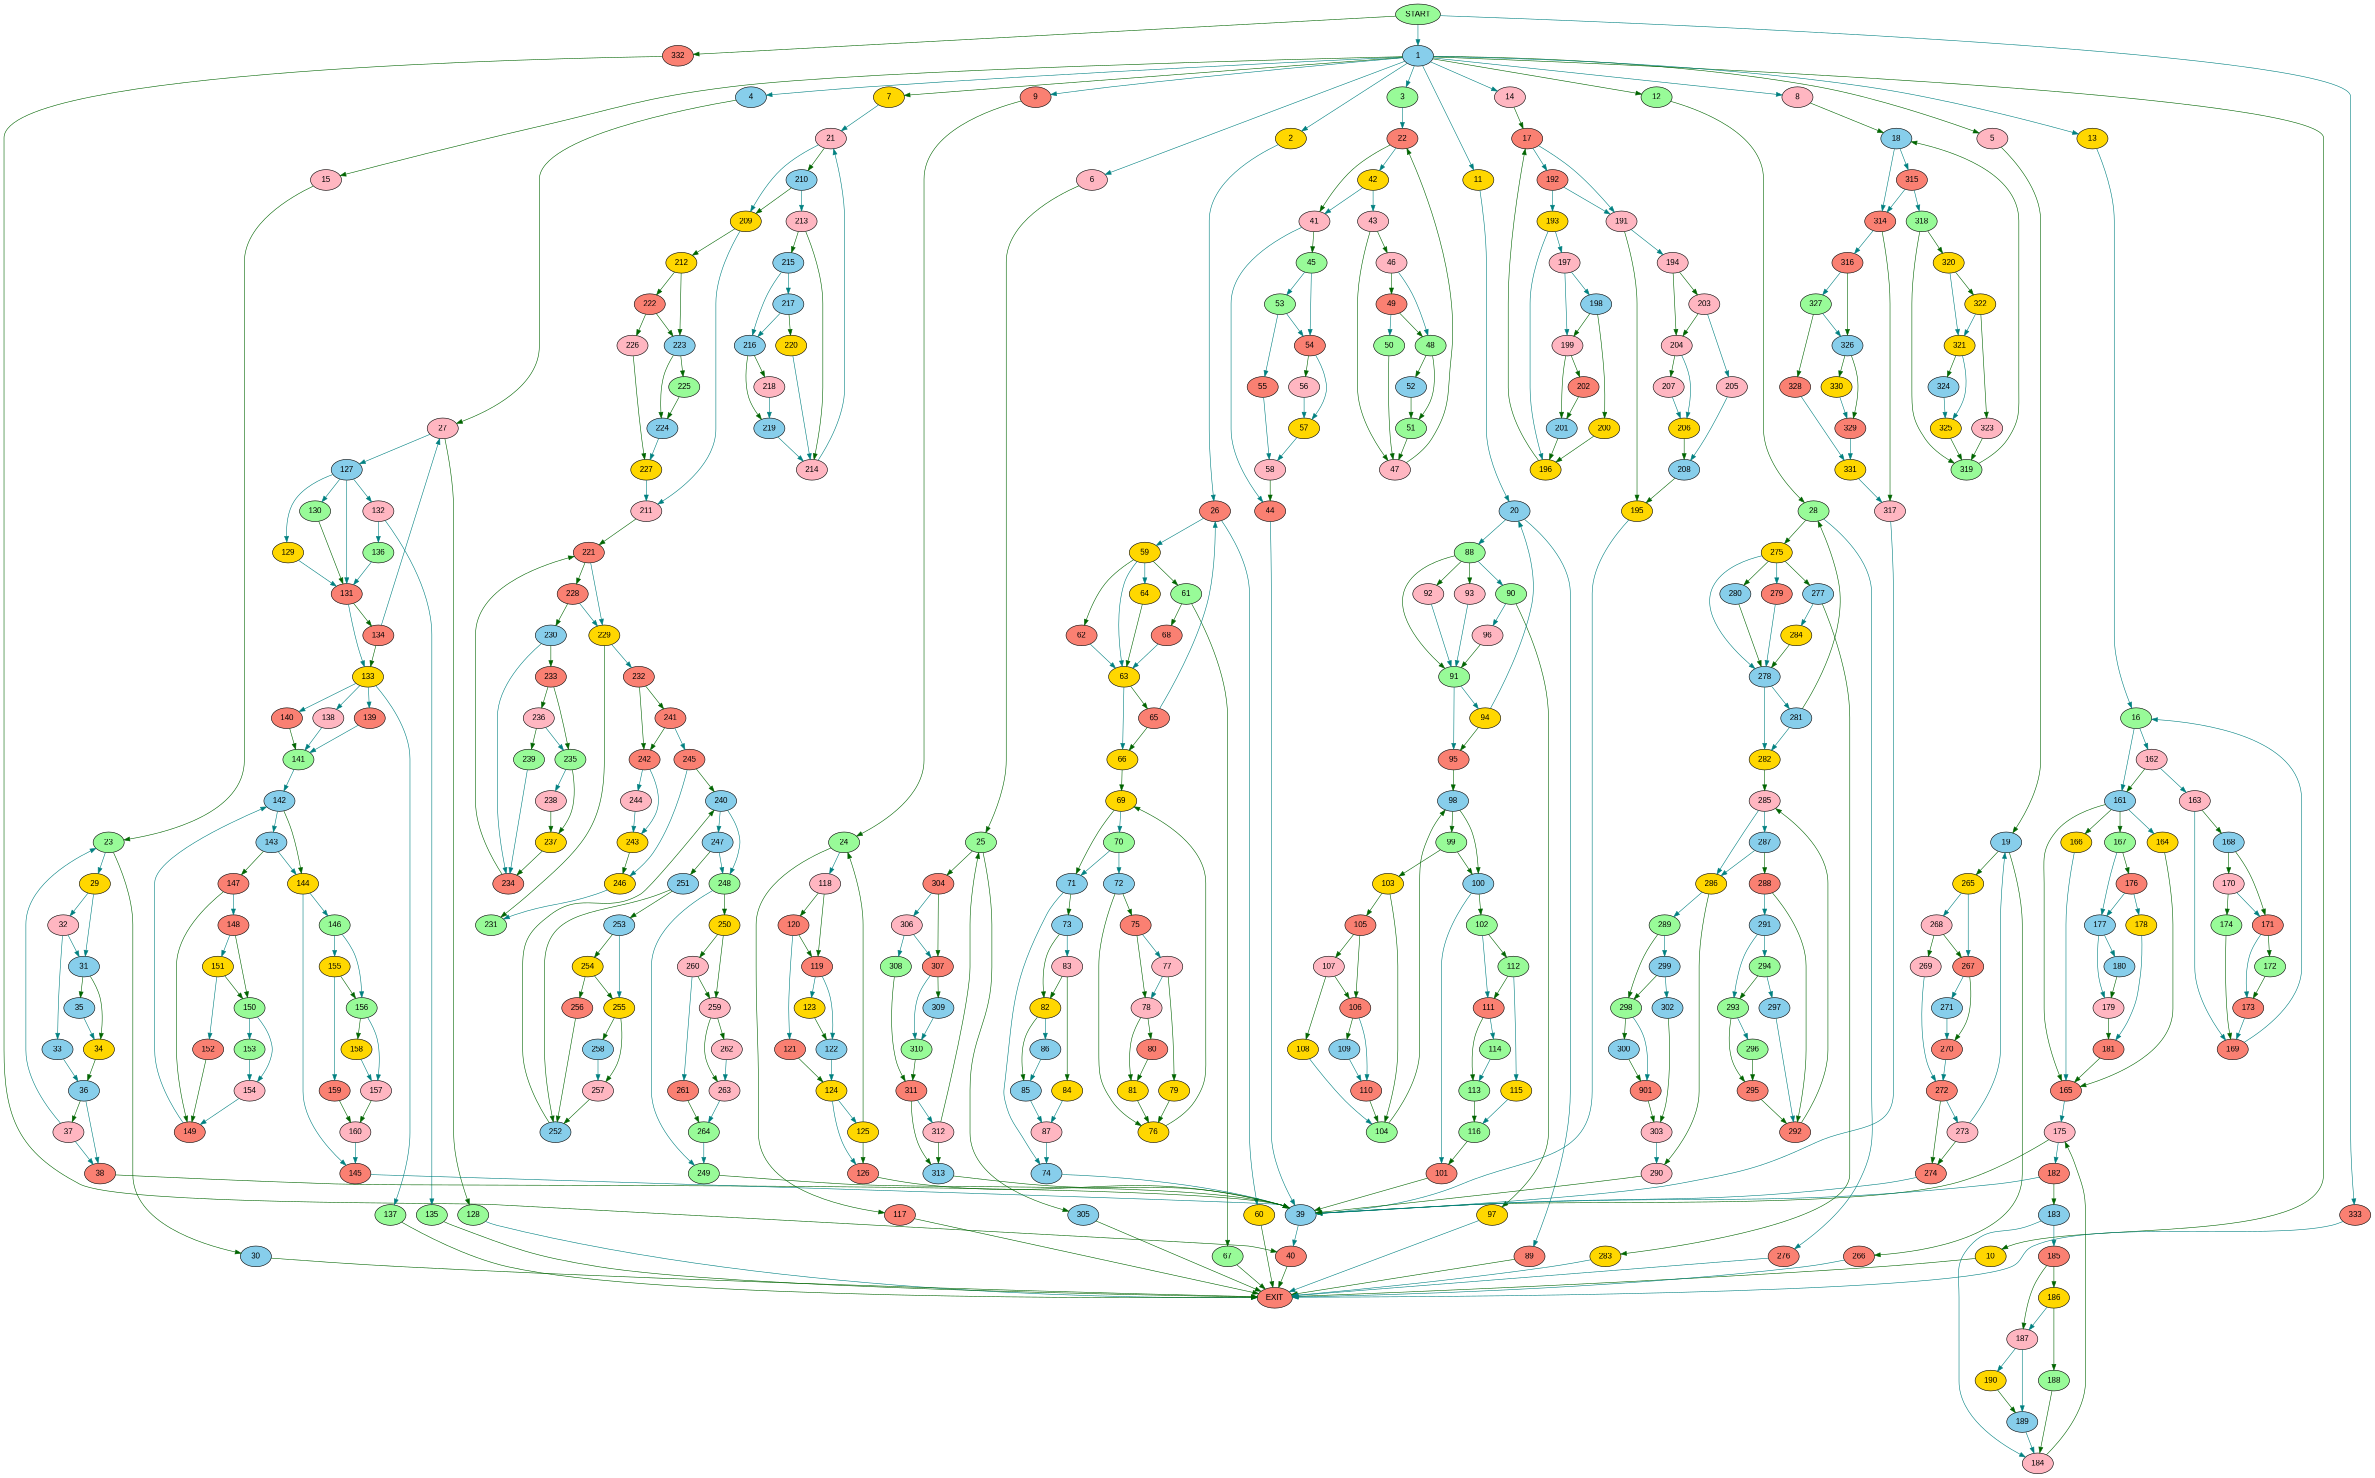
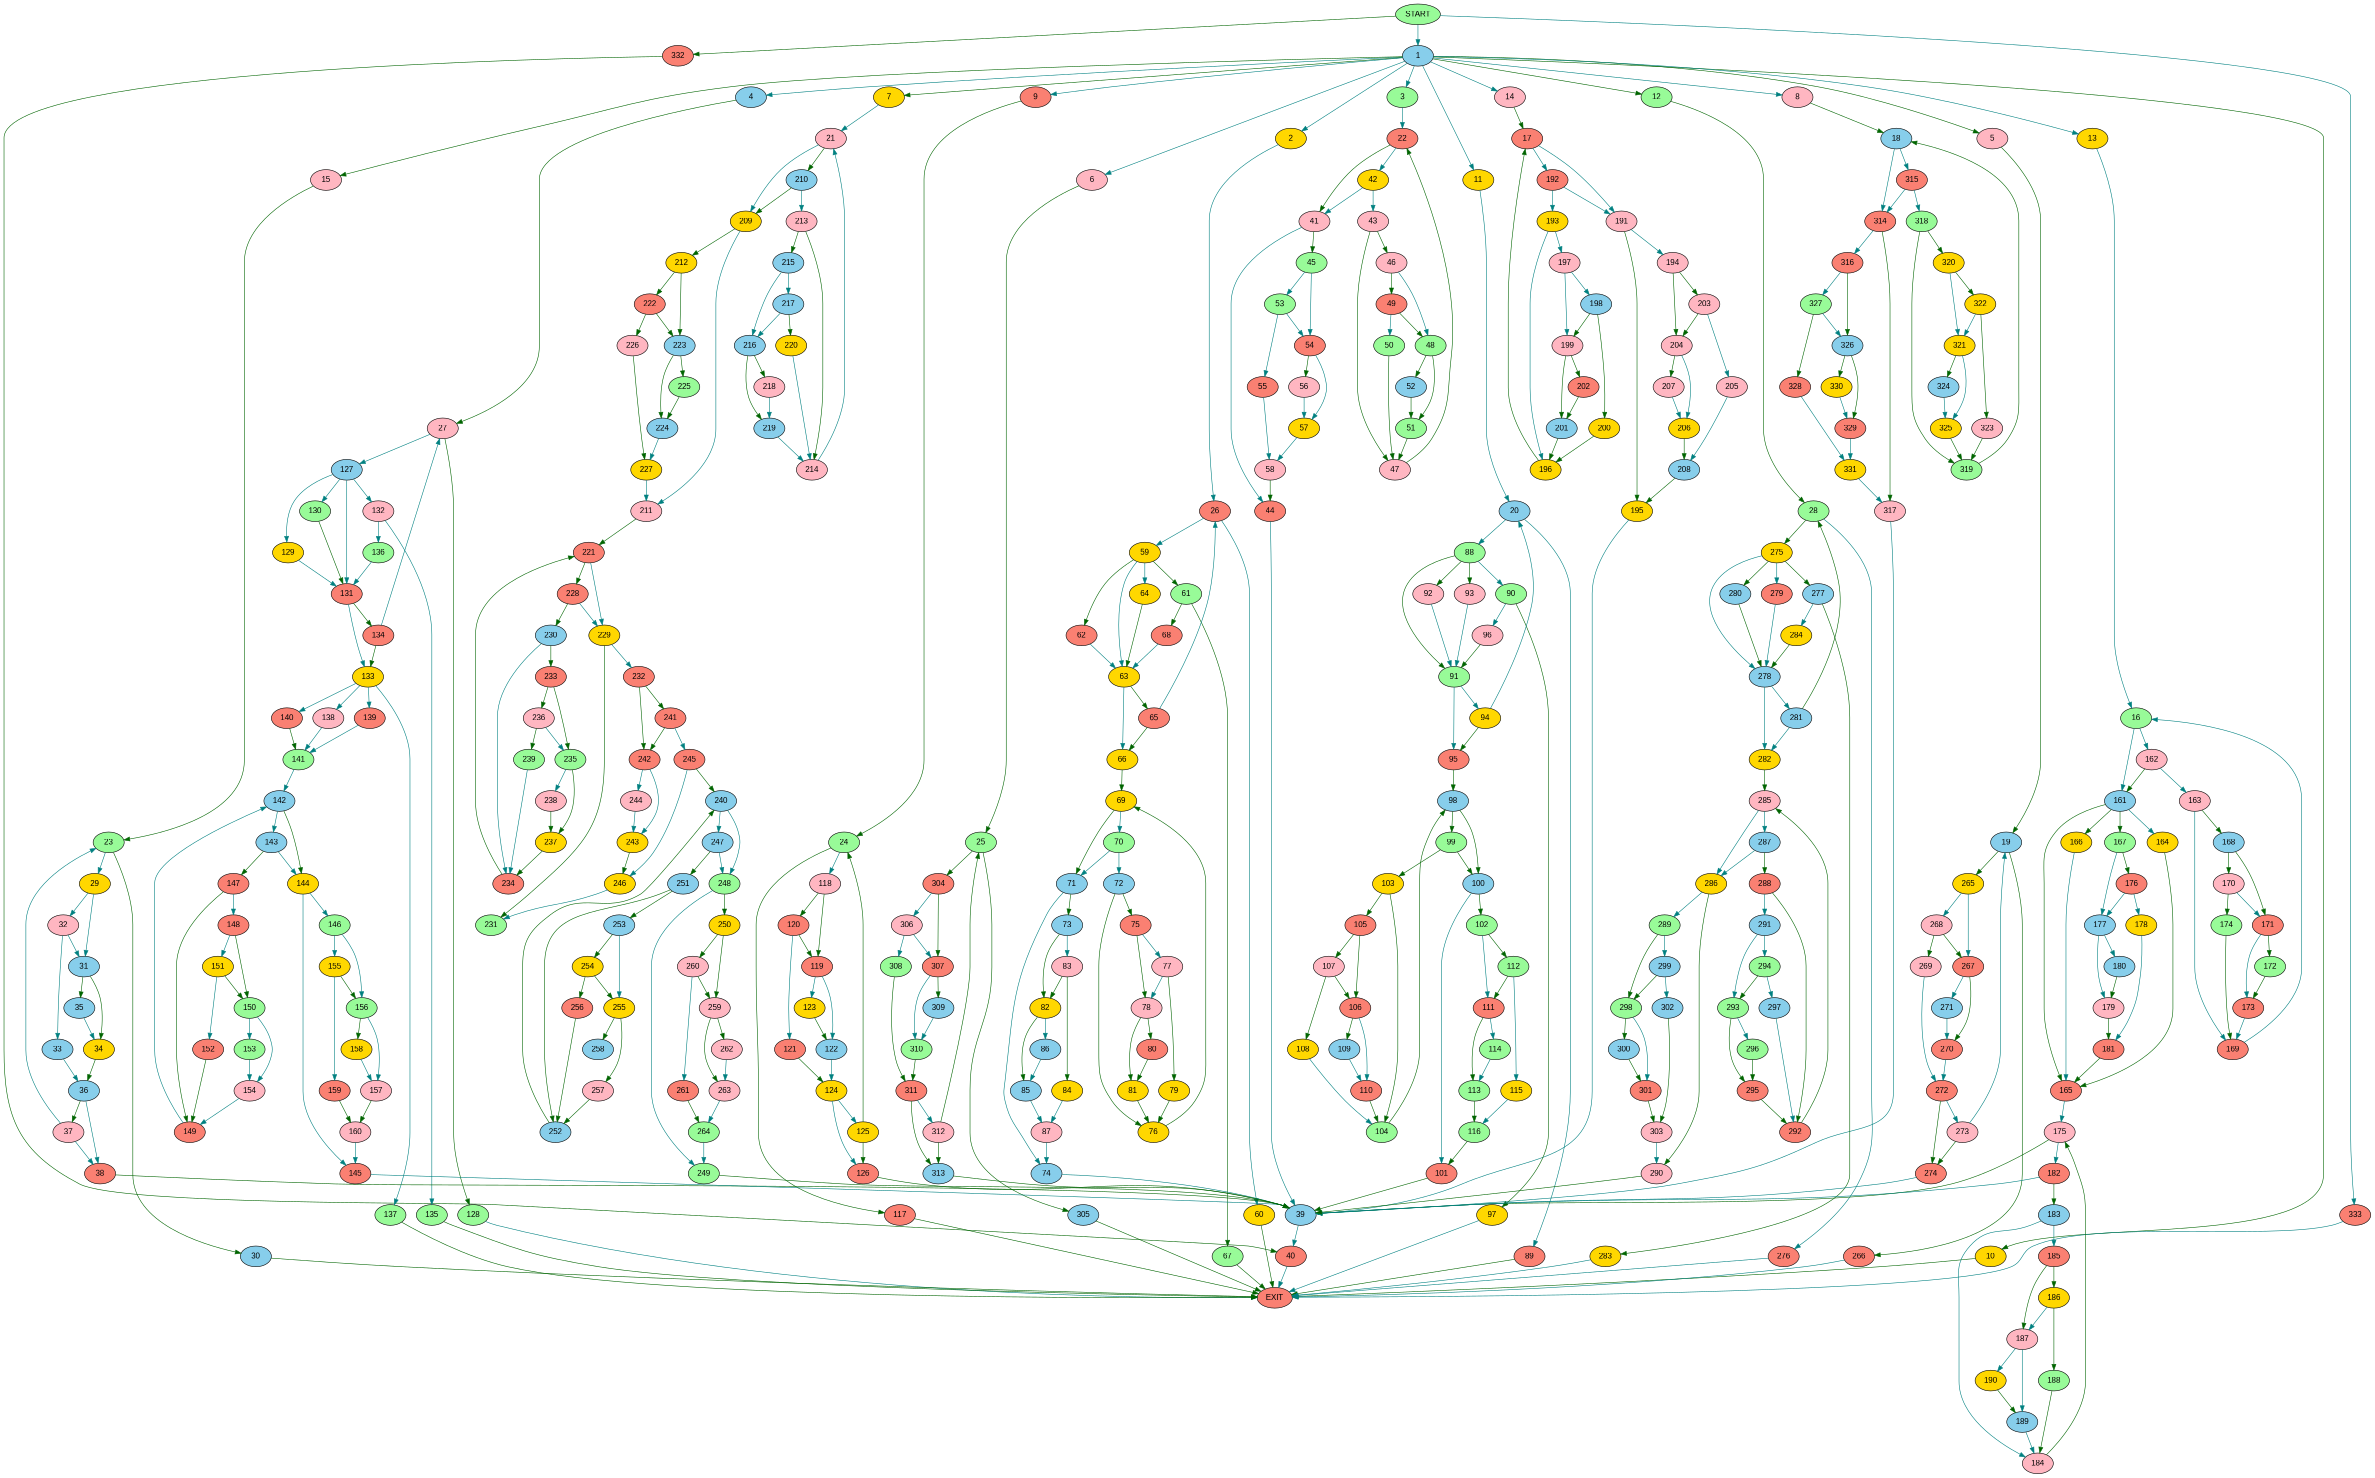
edge "258" -> "257": removed
node "901": label "901" -> "301"
edge "40" -> "EXIT": color darkgreen -> teal
